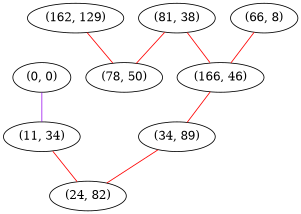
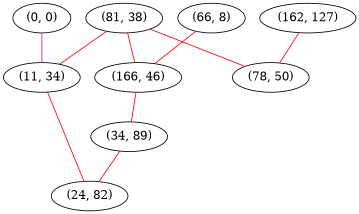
node "(162, 129)": label "(162, 129)" -> "(162, 127)"
edge "(81, 38)" -- "(11, 34)": added
